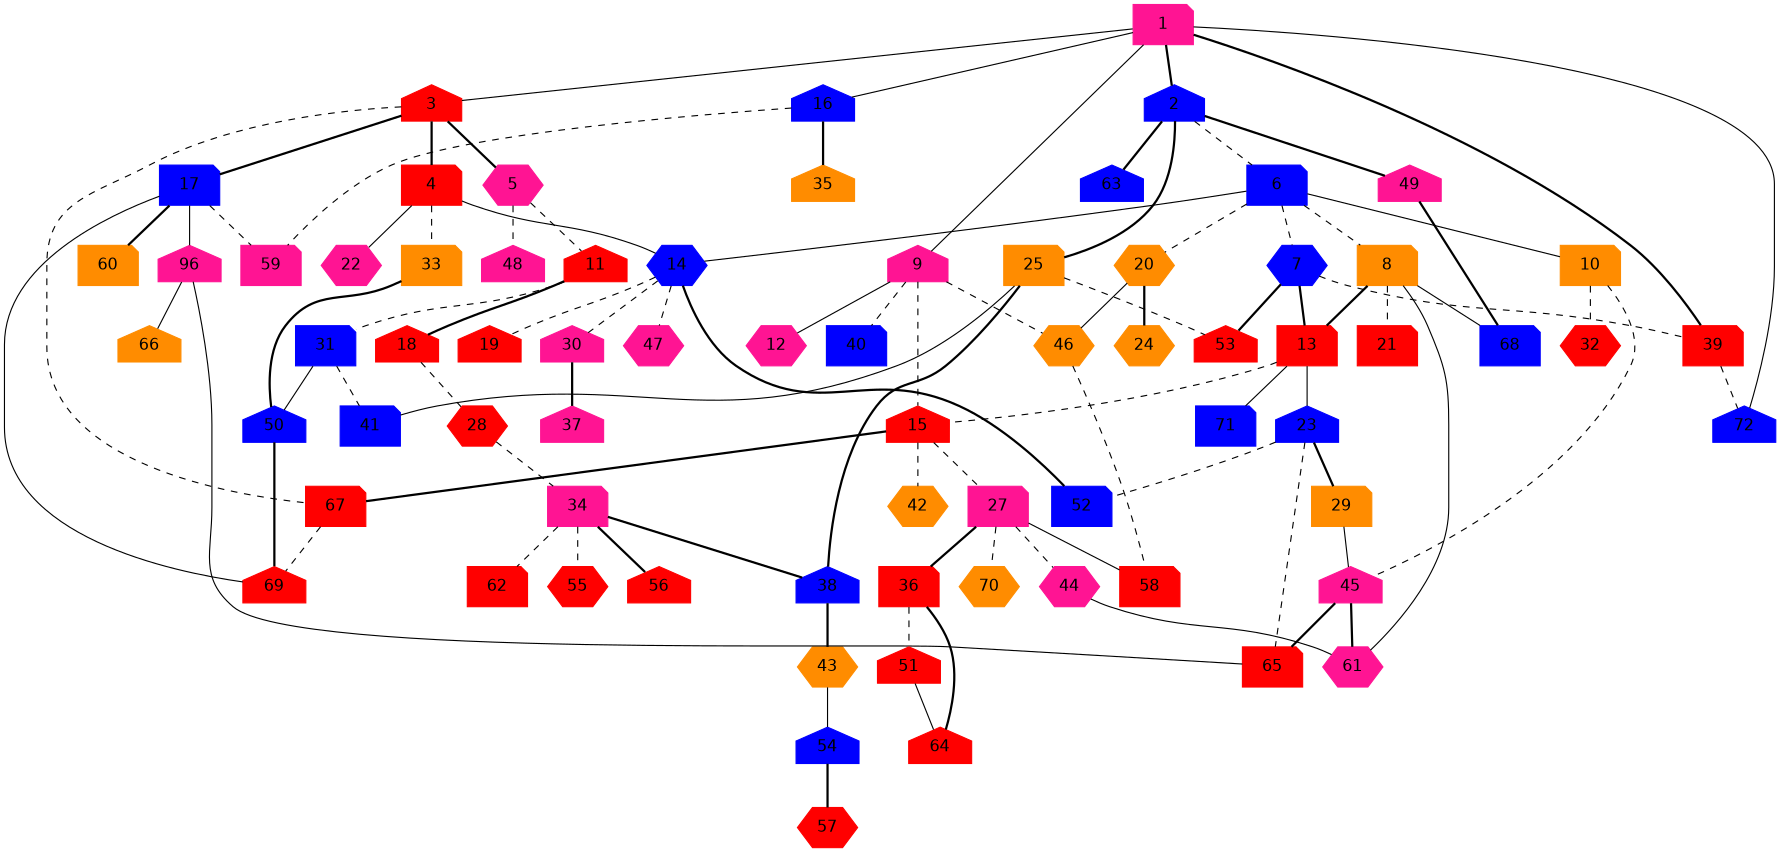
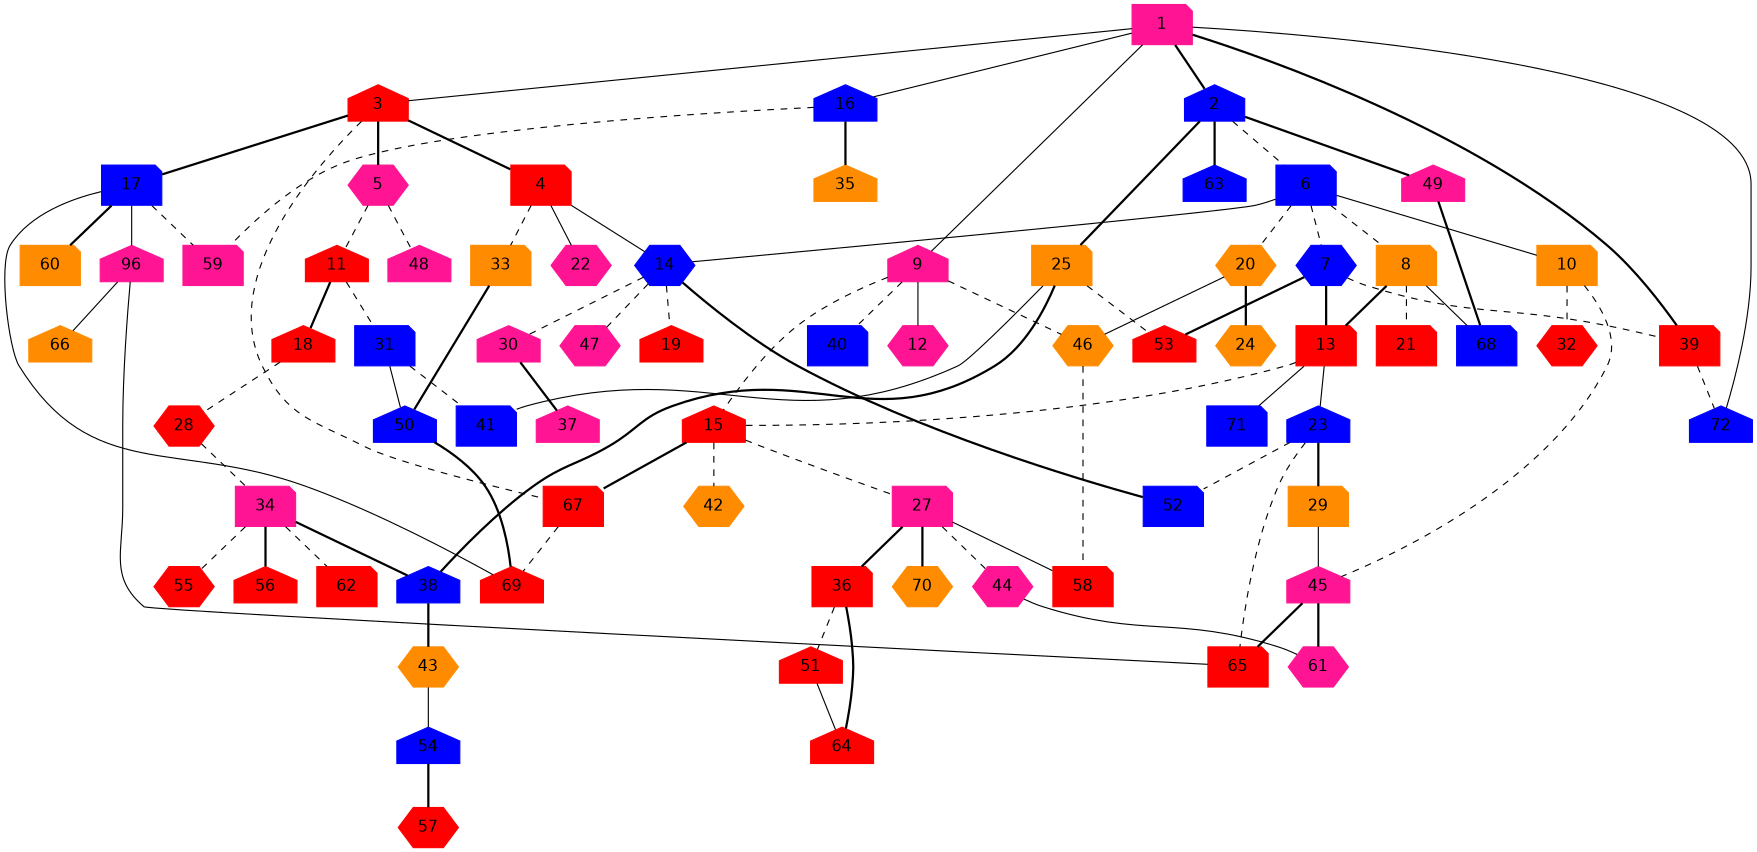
edge "8" -- "61": removed
edge "27" -- "70": style dashed -> bold
